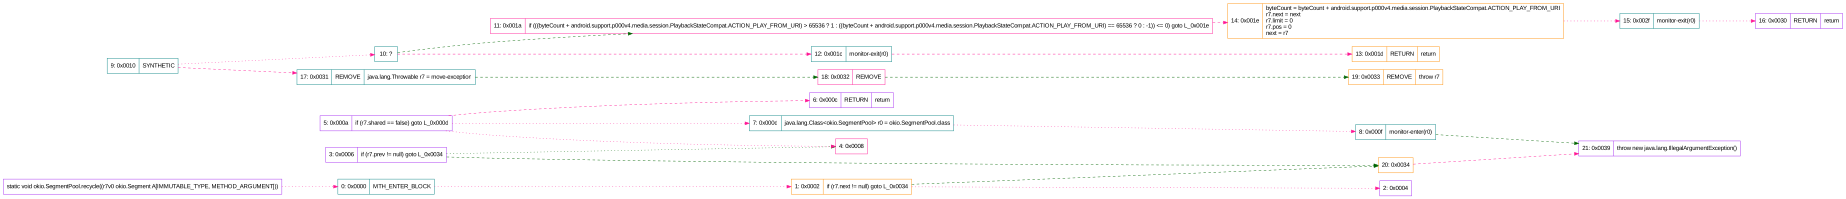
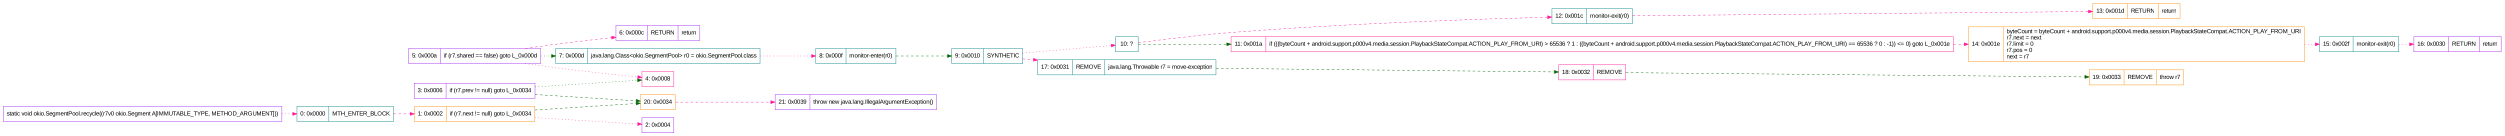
edge "5: 0x000a" -> "7: 0x000d": color deeppink -> darkgreen
edge "8: 0x000f" -> "21: 0x0039": now "8: 0x000f" -> "9: 0x0010"
edge "0: 0x0000" -> "1: 0x0002": style dotted -> dashed
